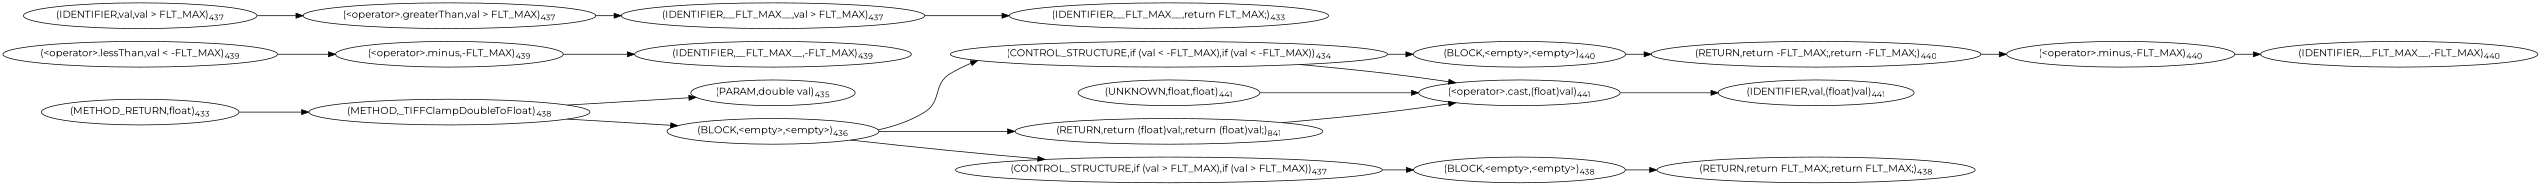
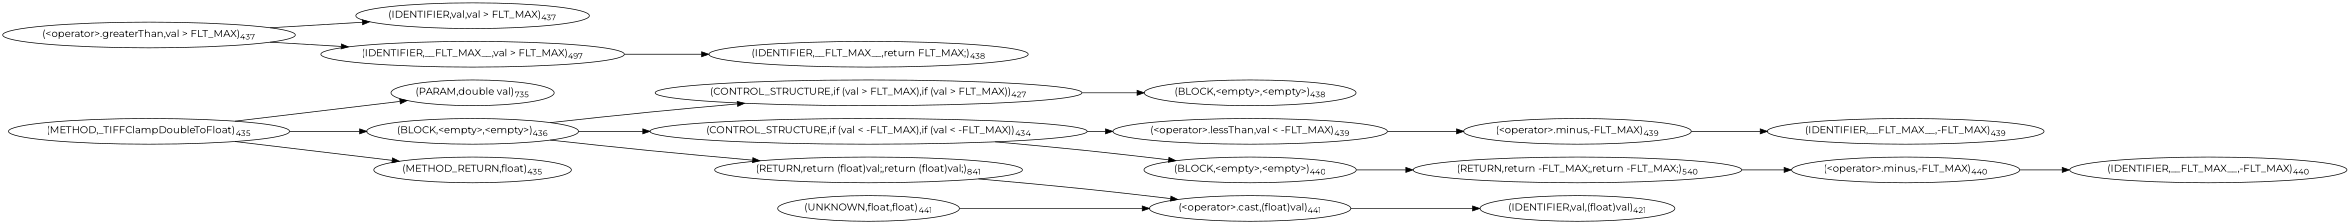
node "(IDENTIFIER,__FLT_MAX__,val > FLT_MAX)": text "437" -> "497"
node "(IDENTIFIER,__FLT_MAX__,return FLT_MAX;)": text "433" -> "438"
edge "(IDENTIFIER,val,val > FLT_MAX)" -> "(<operator>.greaterThan,val > FLT_MAX)": reversed
node "(RETURN,return -FLT_MAX;,return -FLT_MAX;)": text "440" -> "540"
edge "(CONTROL_STRUCTURE,if (val < -FLT_MAX),if (val < -FLT_MAX))" -> "(<operator>.cast,(float)val)": now "(CONTROL_STRUCTURE,if (val < -FLT_MAX),if (val < -FLT_MAX))" -> "(<operator>.lessThan,val < -FLT_MAX)"
node "(PARAM,double val)": text "435" -> "735"
node "(IDENTIFIER,val,(float)val)": text "441" -> "421"
node "(METHOD_RETURN,float)": text "433" -> "435"
node "(METHOD,_TIFFClampDoubleToFloat)": text "438" -> "435"
edge "(METHOD_RETURN,float)" -> "(METHOD,_TIFFClampDoubleToFloat)": reversed
node "(CONTROL_STRUCTURE,if (val > FLT_MAX),if (val > FLT_MAX))": text "437" -> "427"
node "(RETURN,return FLT_MAX;,return FLT_MAX;)": removed
